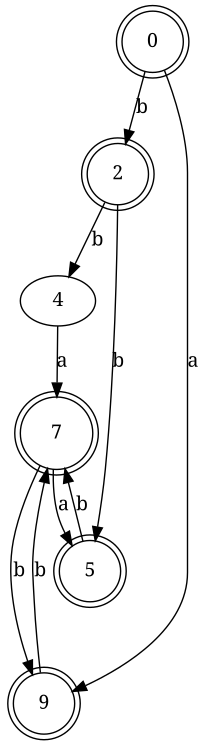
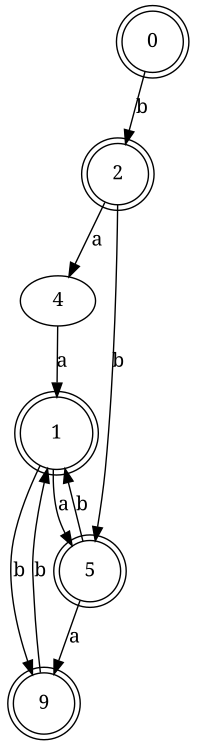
edge "2" -> "4": label "b" -> "a"
edge "0" -> "9": now "5" -> "9"
node "7": label "7" -> "1"
